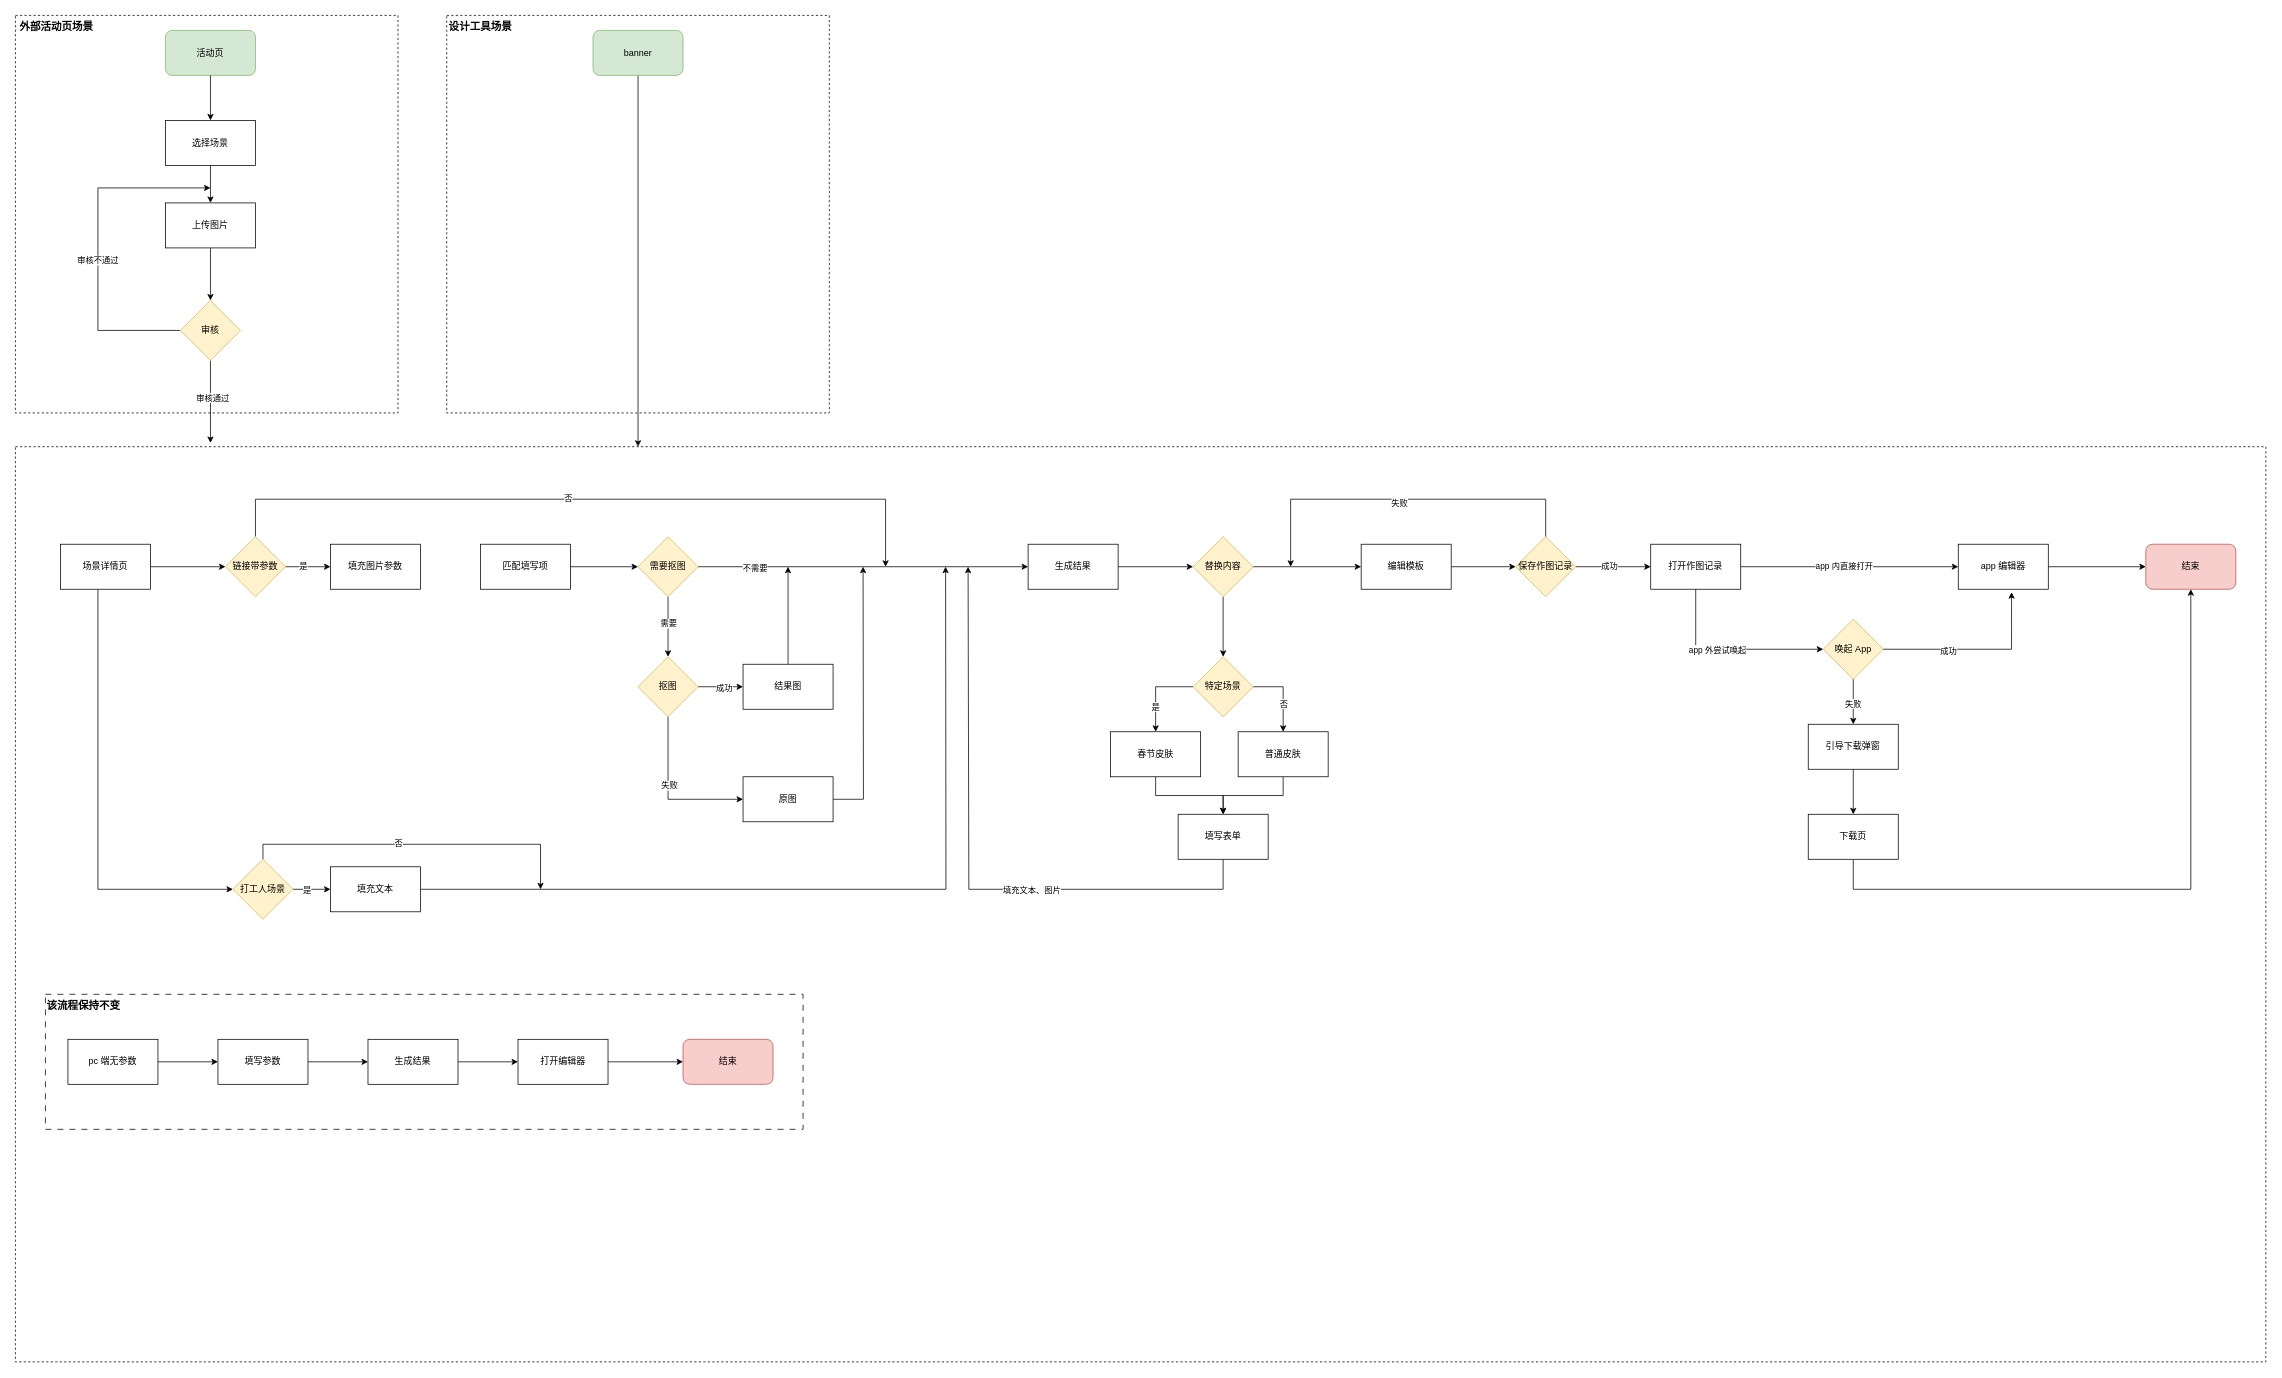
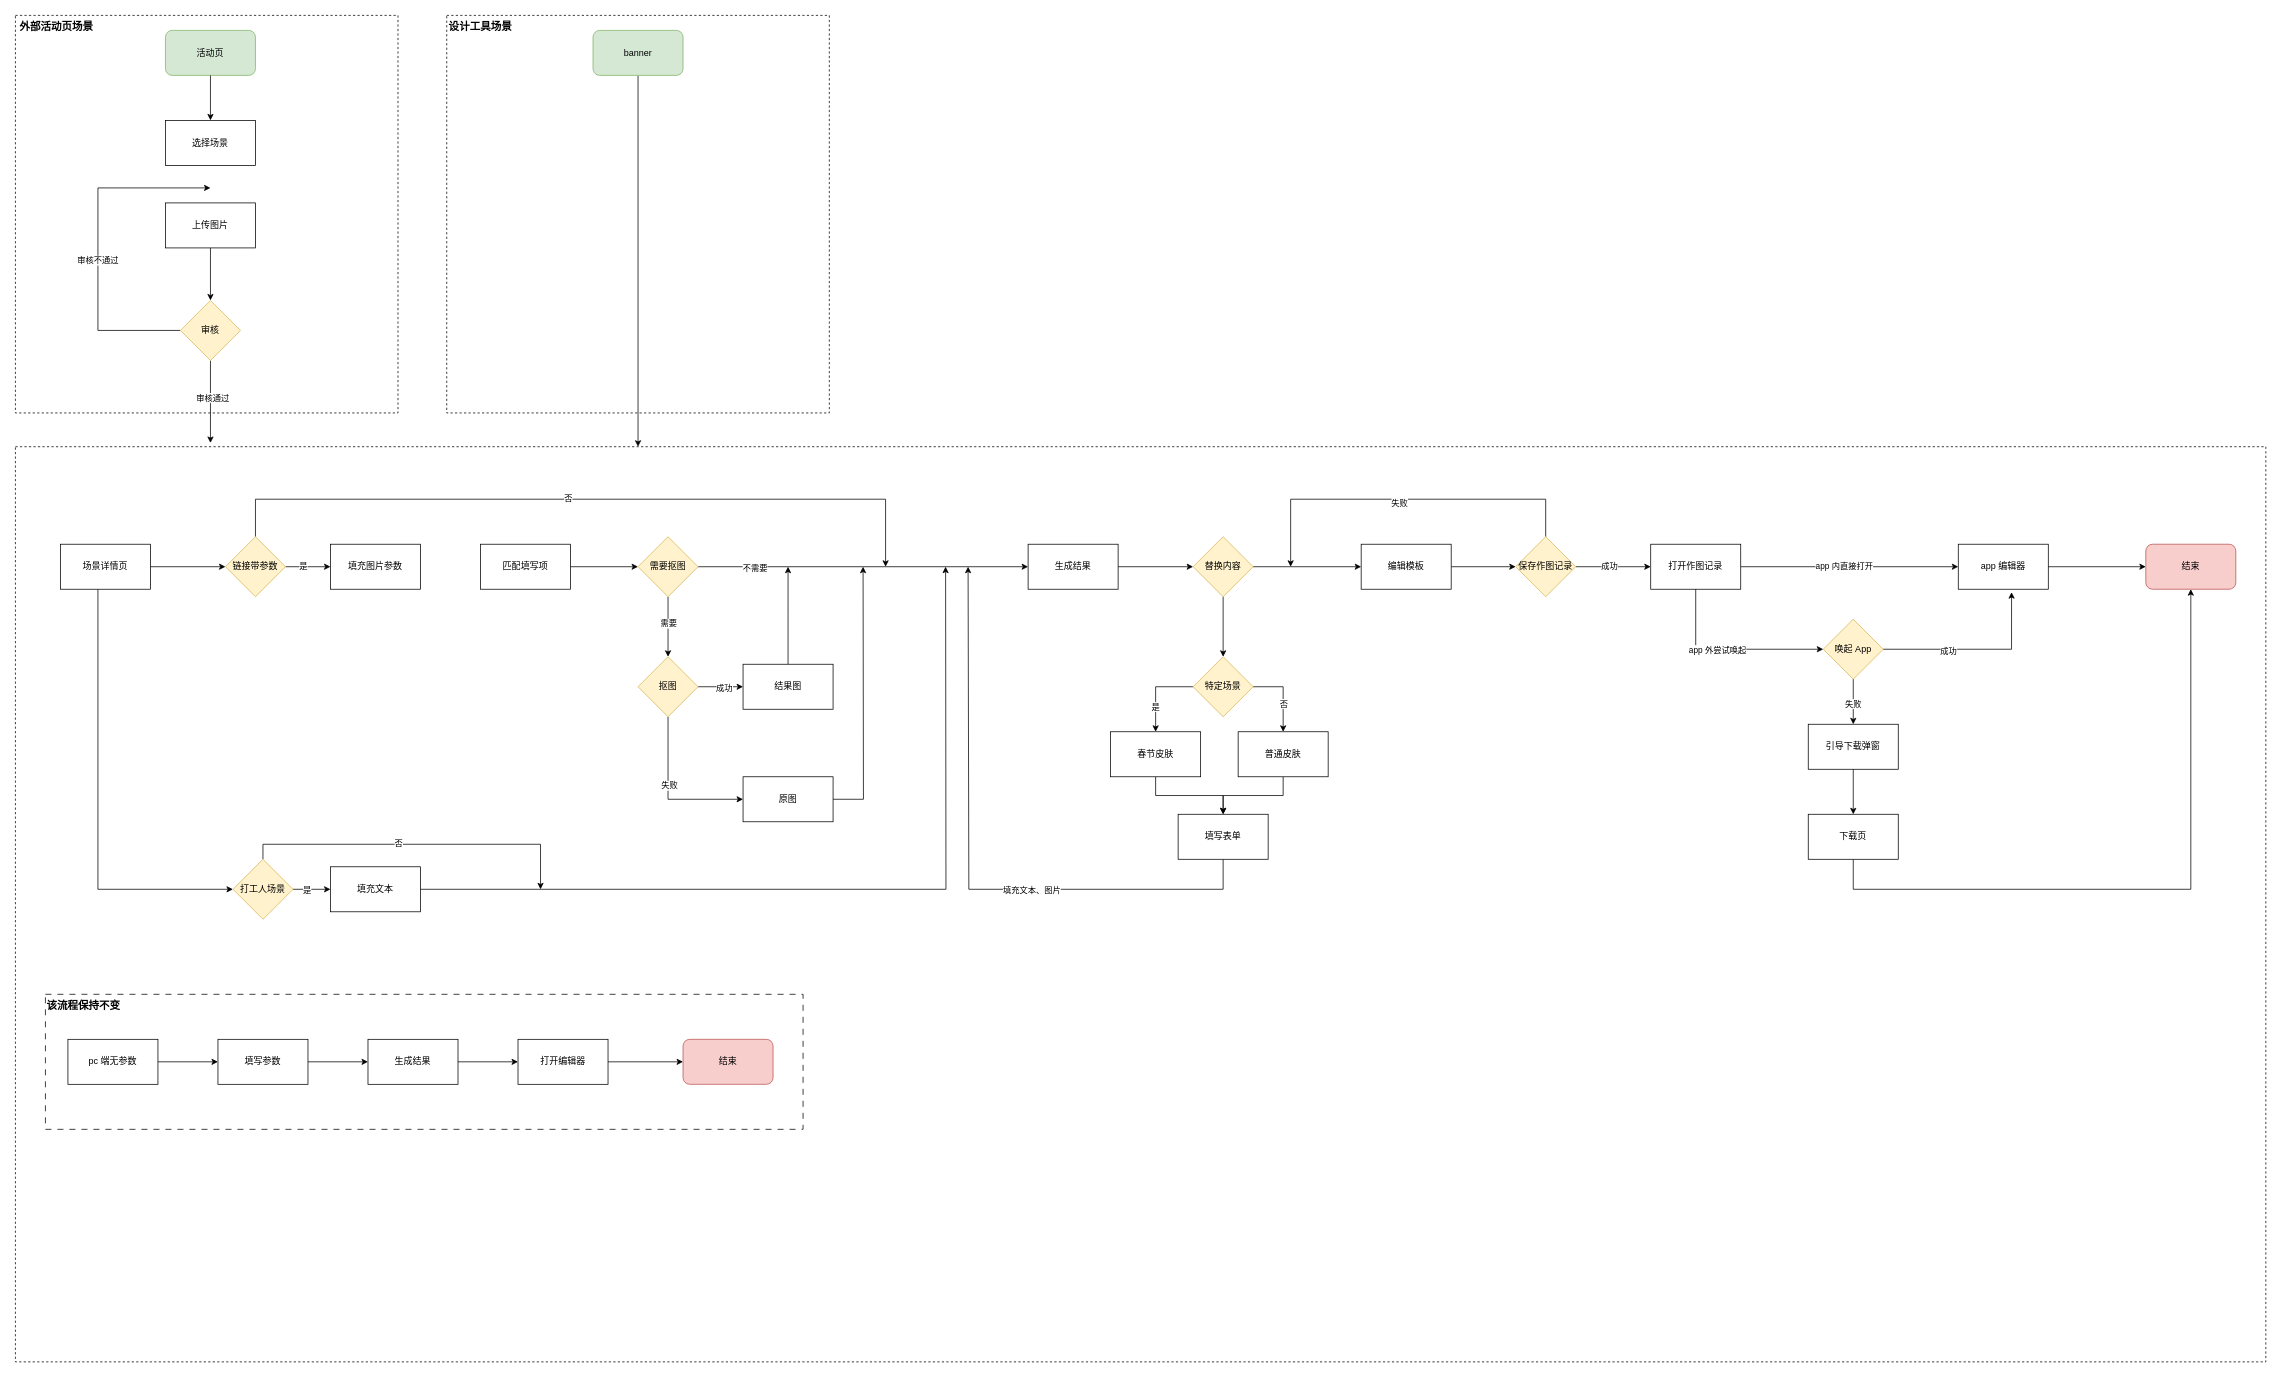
edge "选择场景" -> "上传图片": removed
